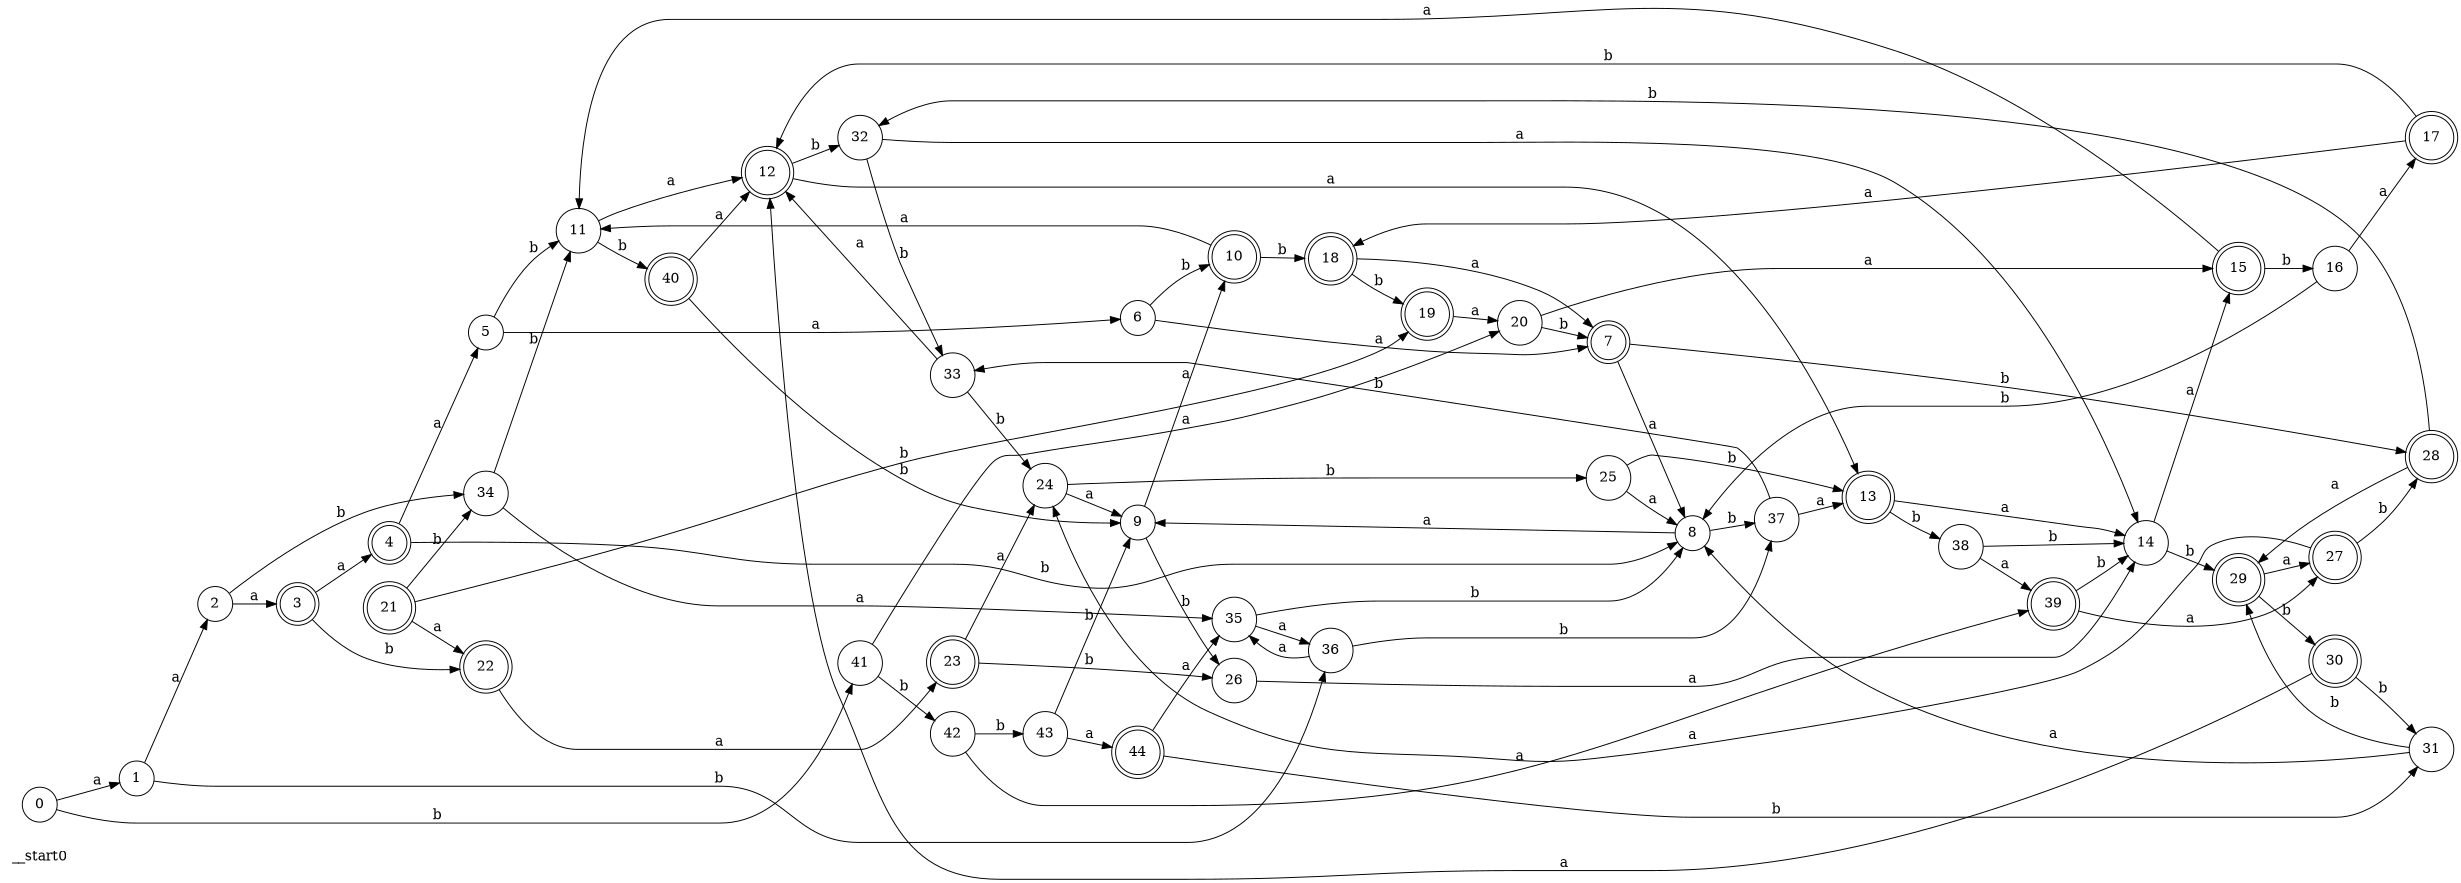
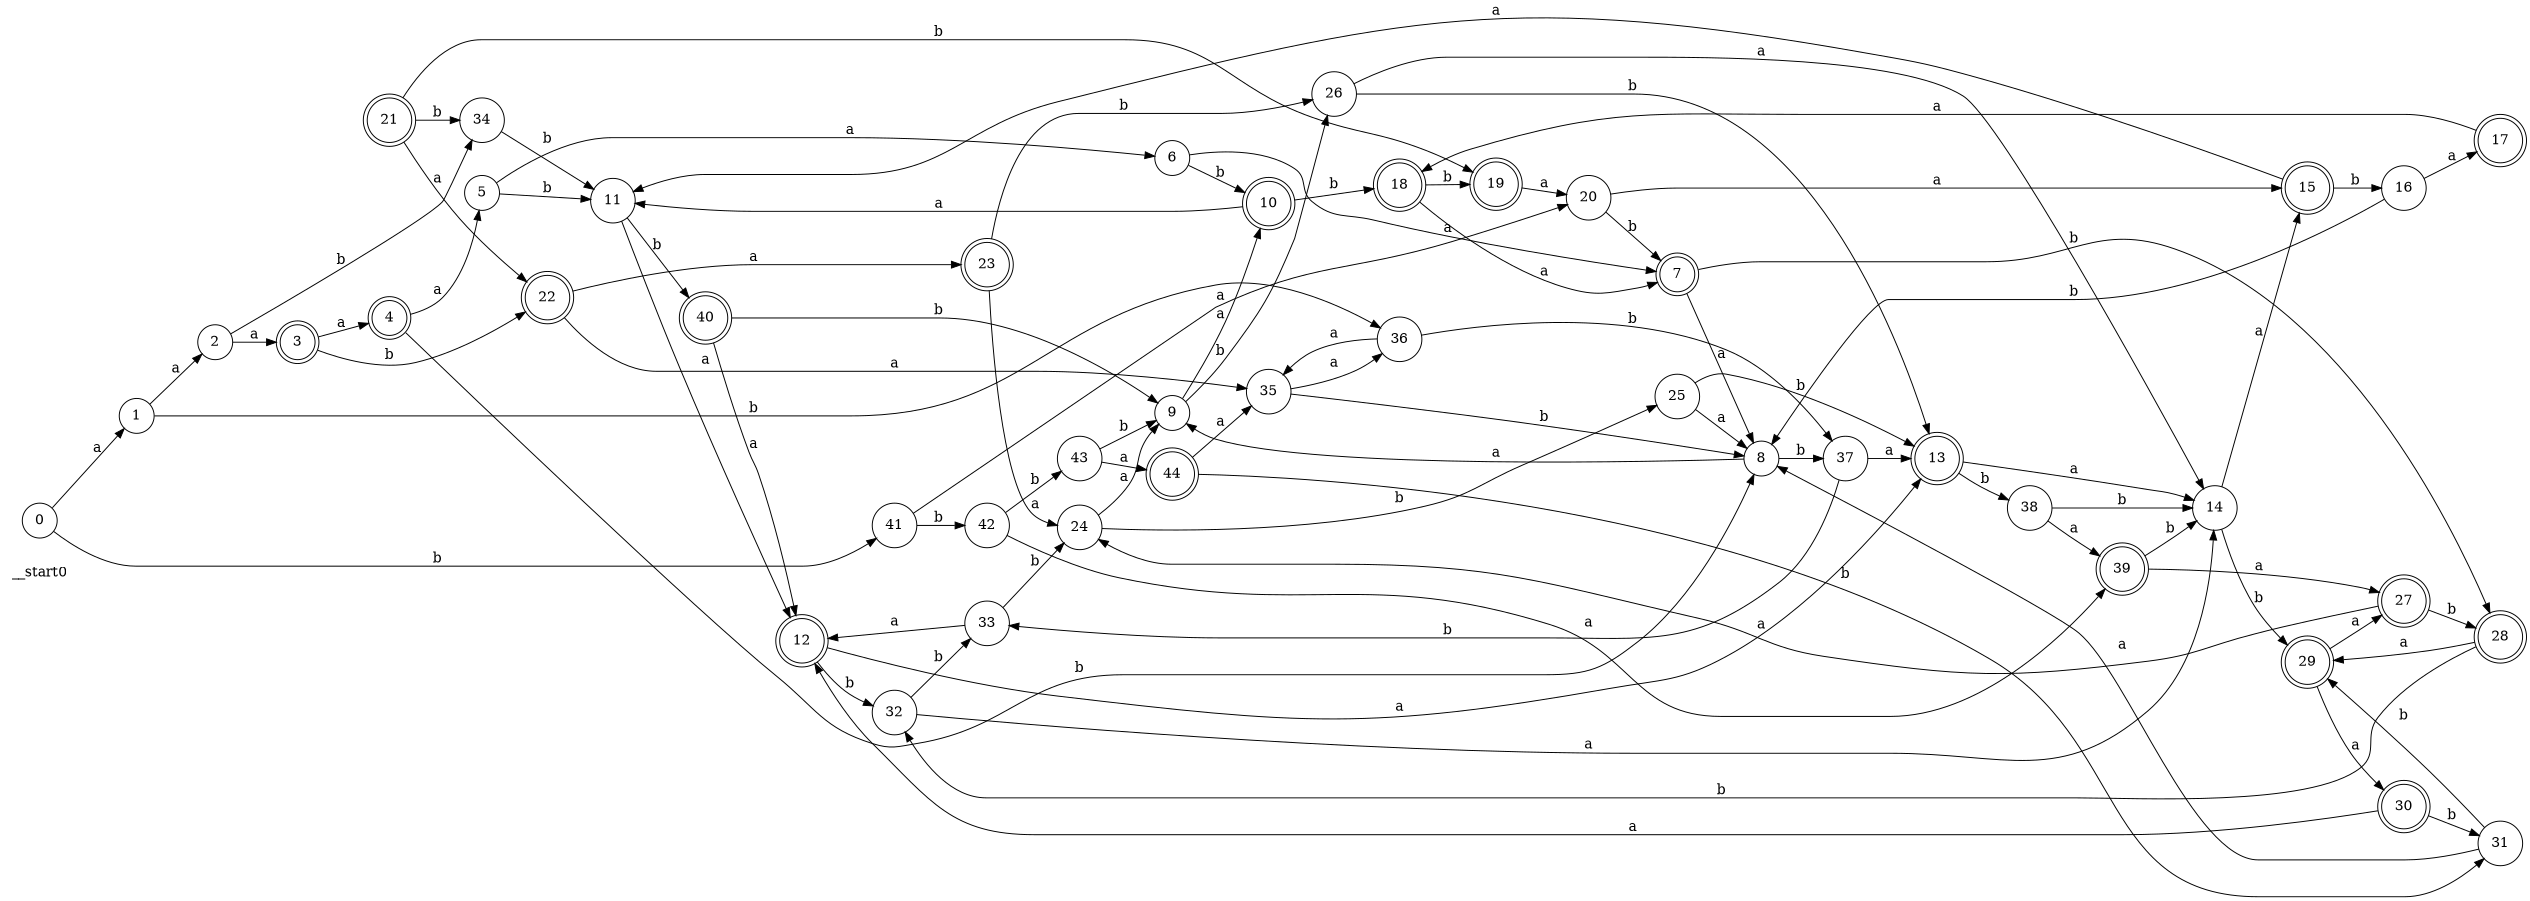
edge "17" -> "12": removed, label "b"
edge "26" -> "13": added, label "b"
edge "34" -> "35": now "22" -> "35"
edge "29" -> "30": label "b" -> "a"
